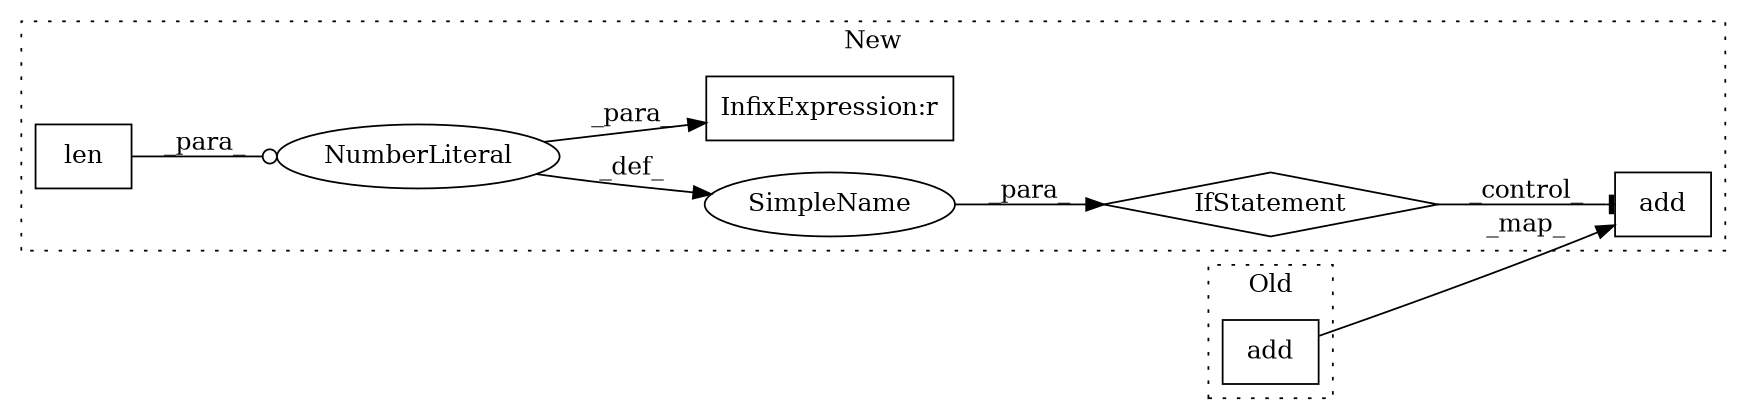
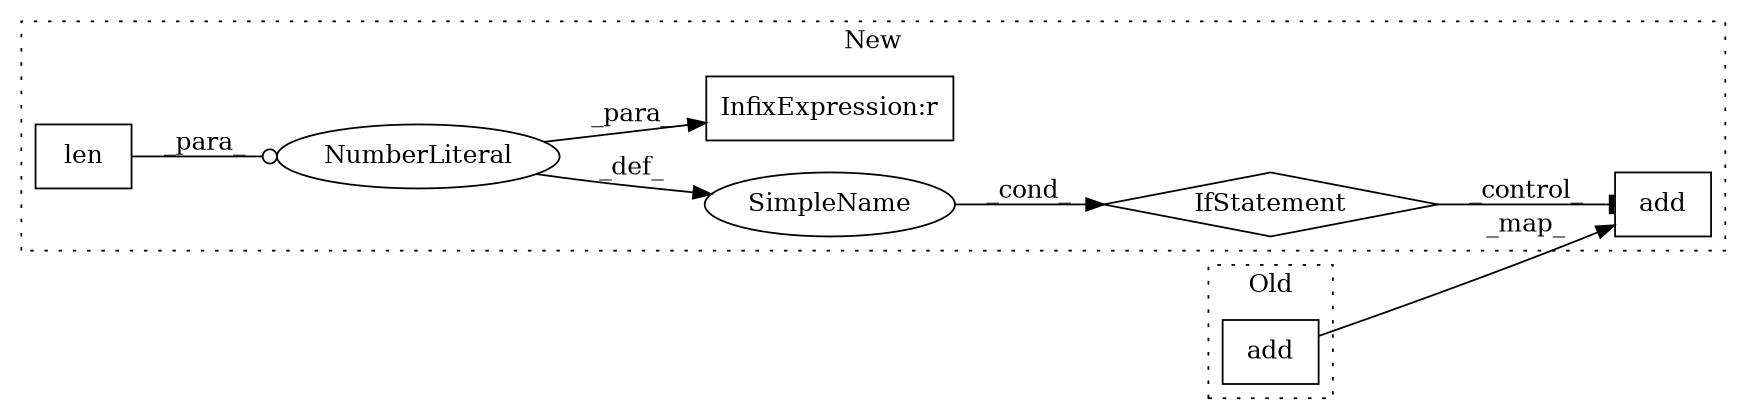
edge "SimpleName" -> "IfStatement": label "_para_" -> "_cond_"
